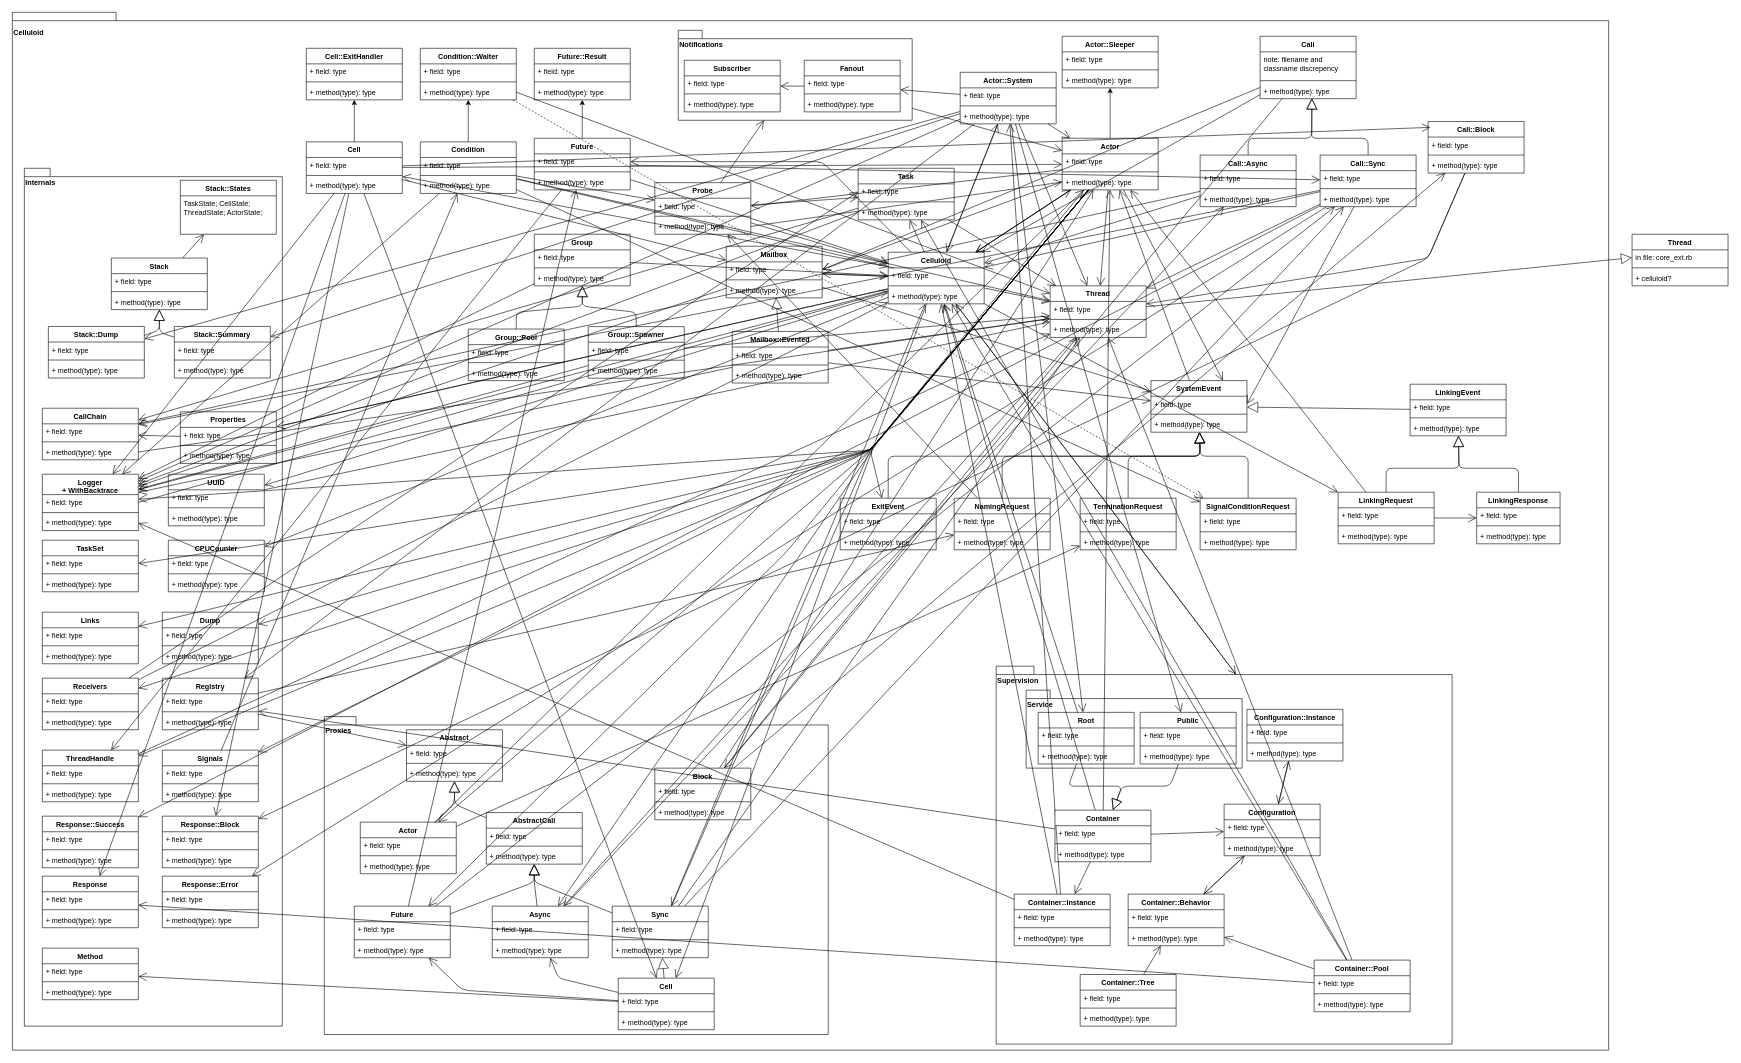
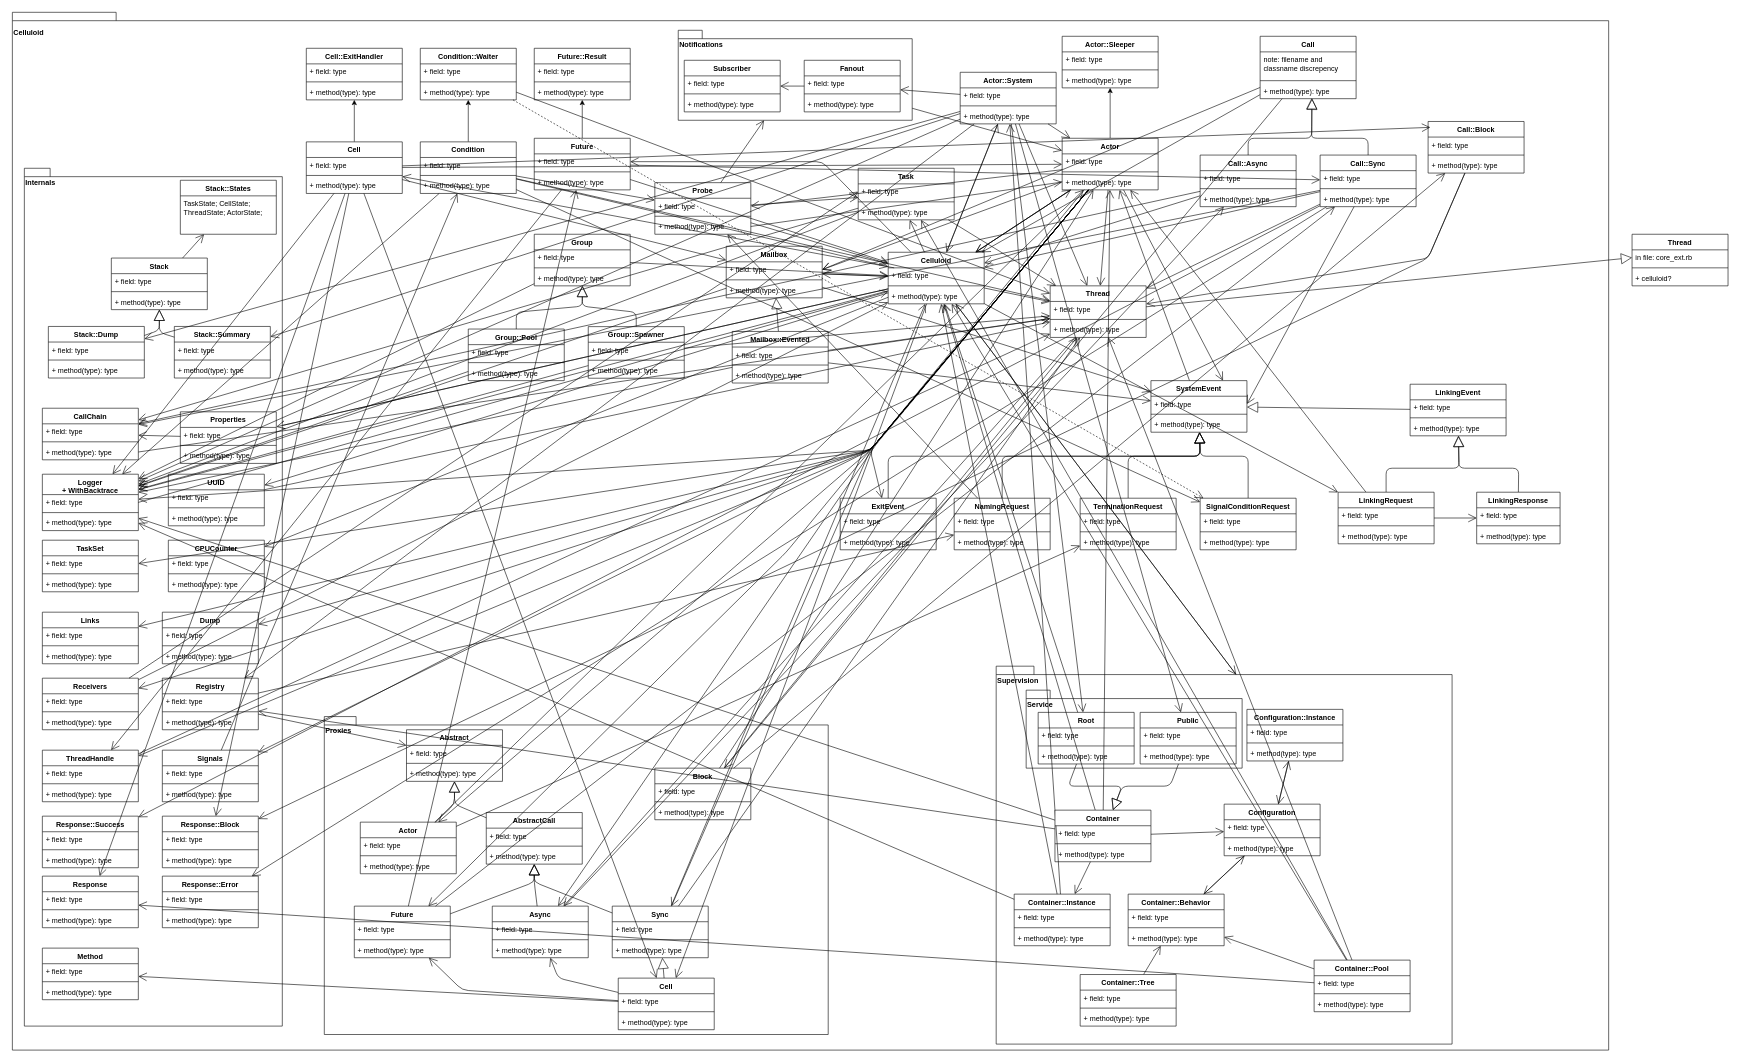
edge "Group::Pool" -> "Logger + WithBacktrace": added
edge "Container" -> "Logger + WithBacktrace": added
edge "Sync" -> "Call::Sync": removed
